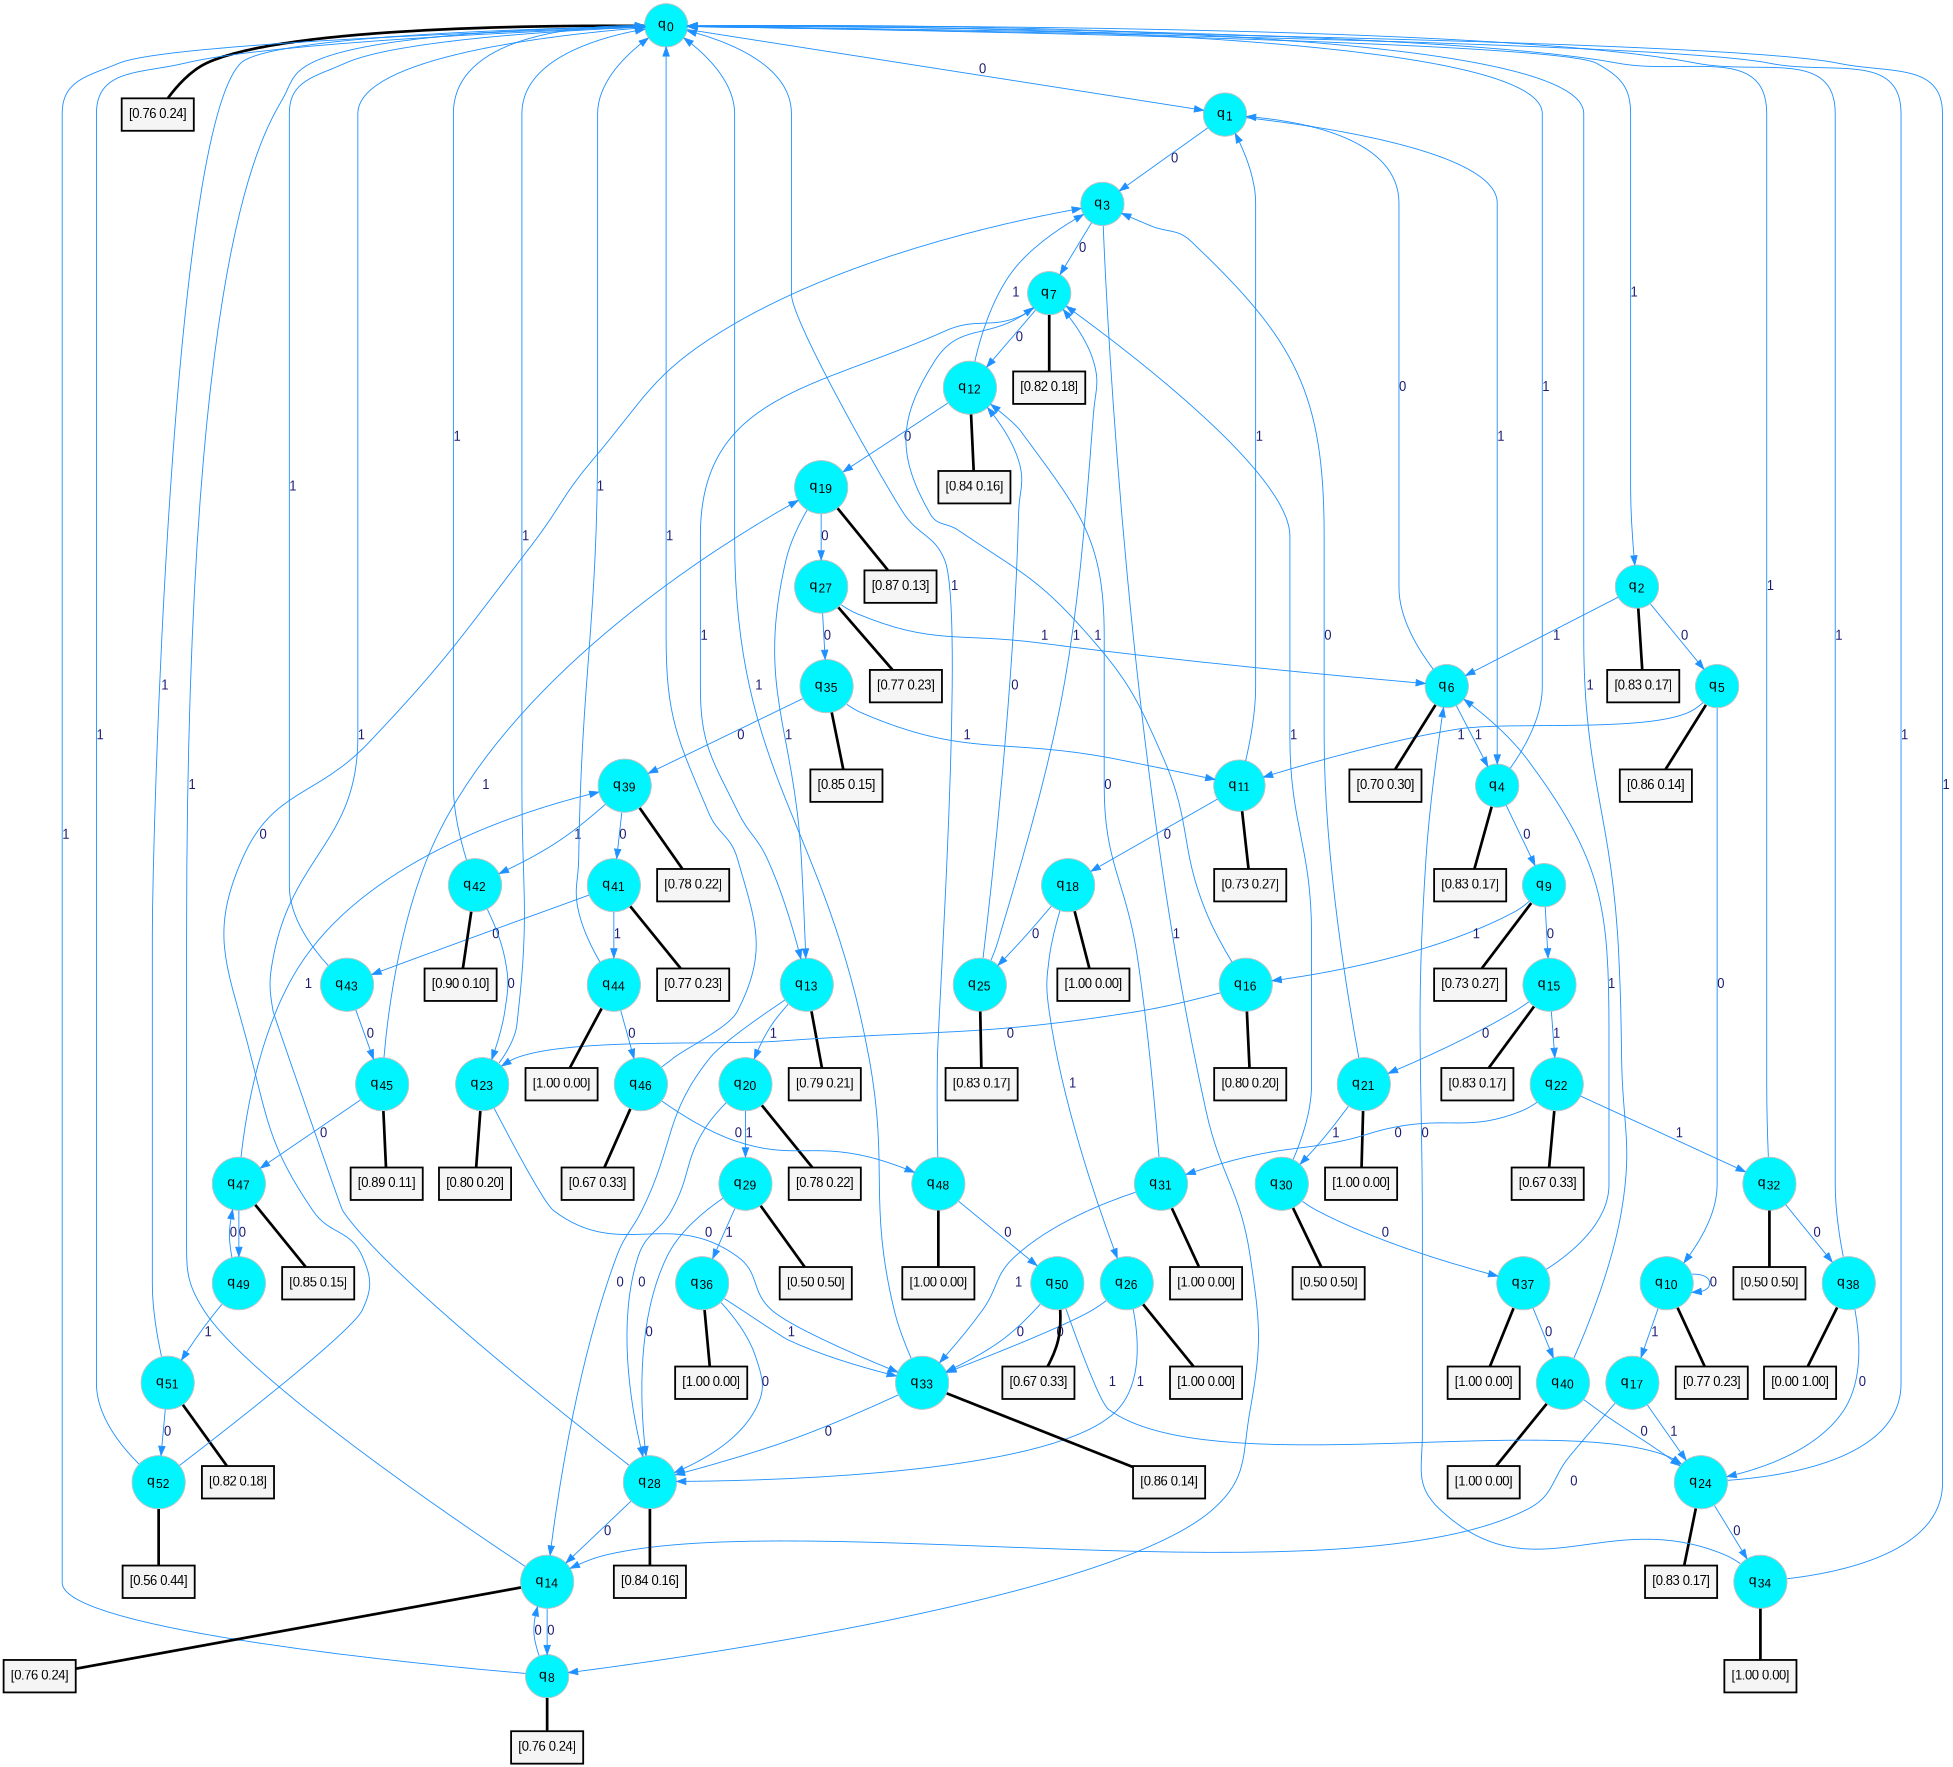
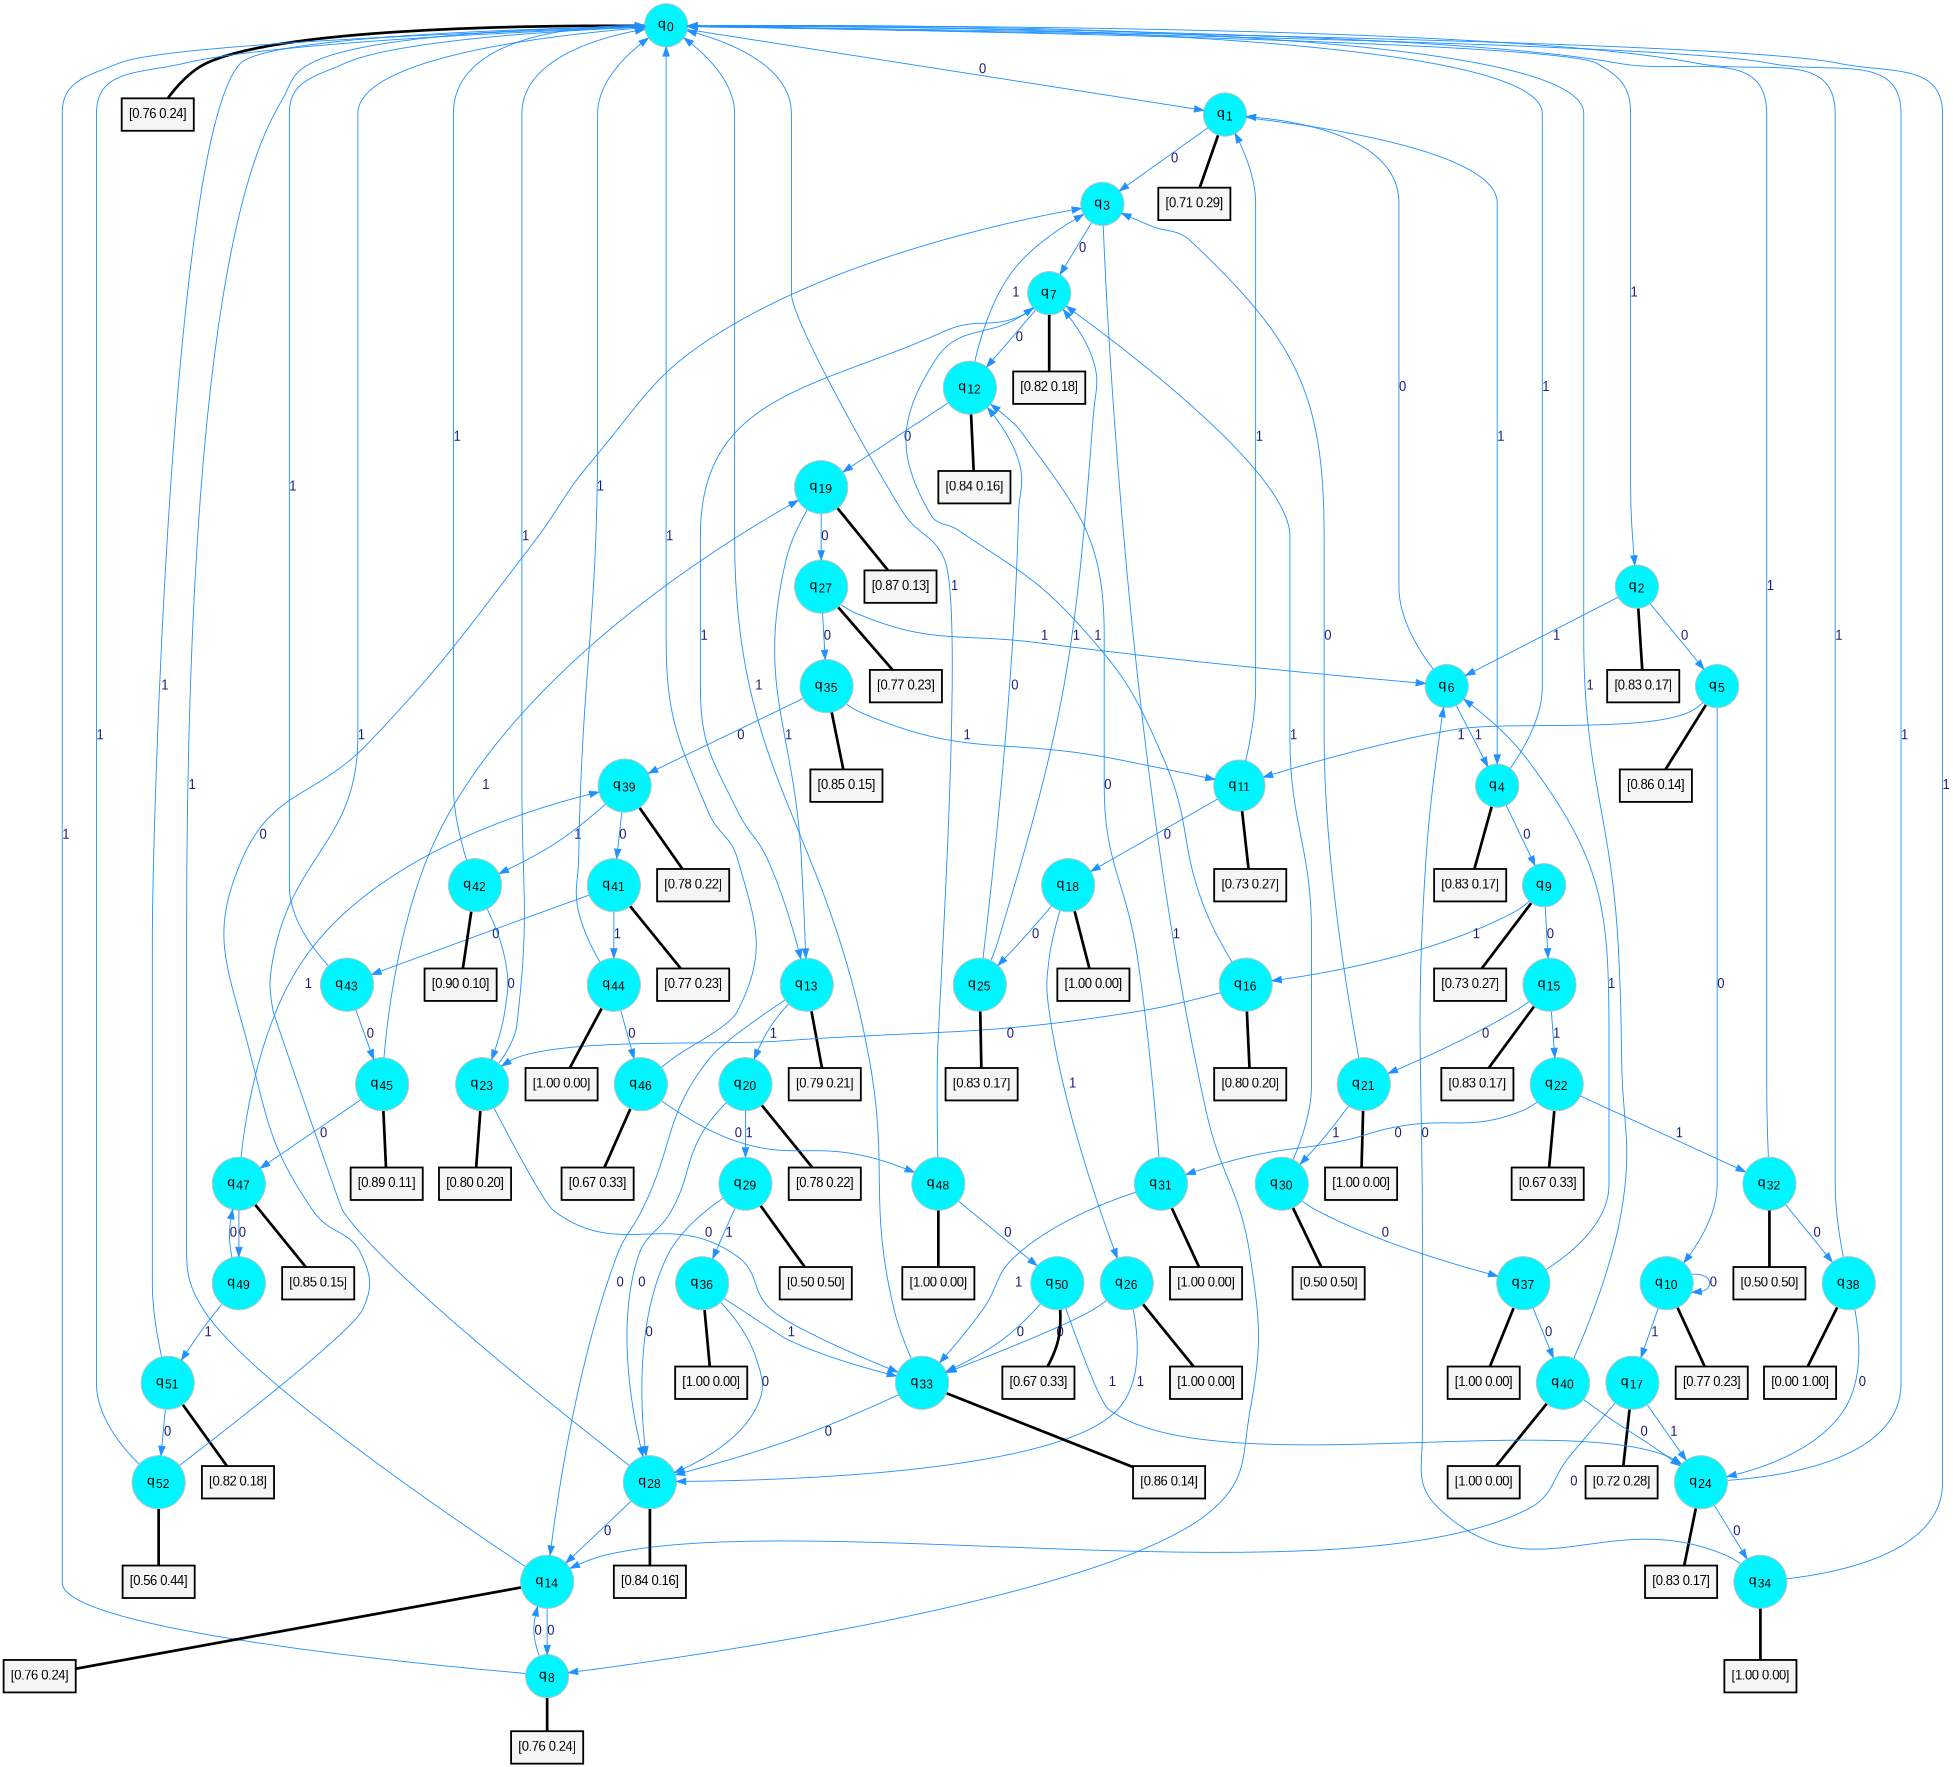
node "[0.71 0.29]": added
node "[0.70 0.30]": removed
node "[0.72 0.28]": added
